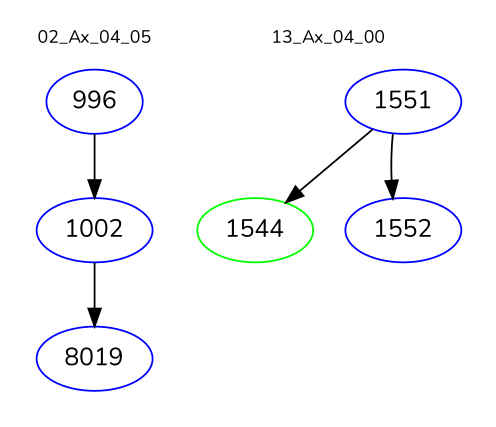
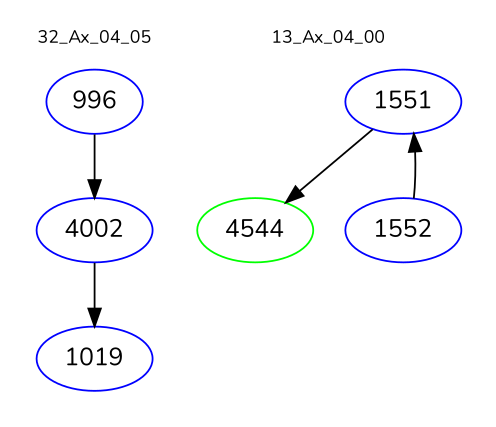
cluster "02_Ax_04_05": label "02_Ax_04_05" -> "32_Ax_04_05"
edge "1551" -> "1552": reversed
node "1002": label "1002" -> "4002"
node "1544": label "1544" -> "4544"
node "8019": label "8019" -> "1019"
